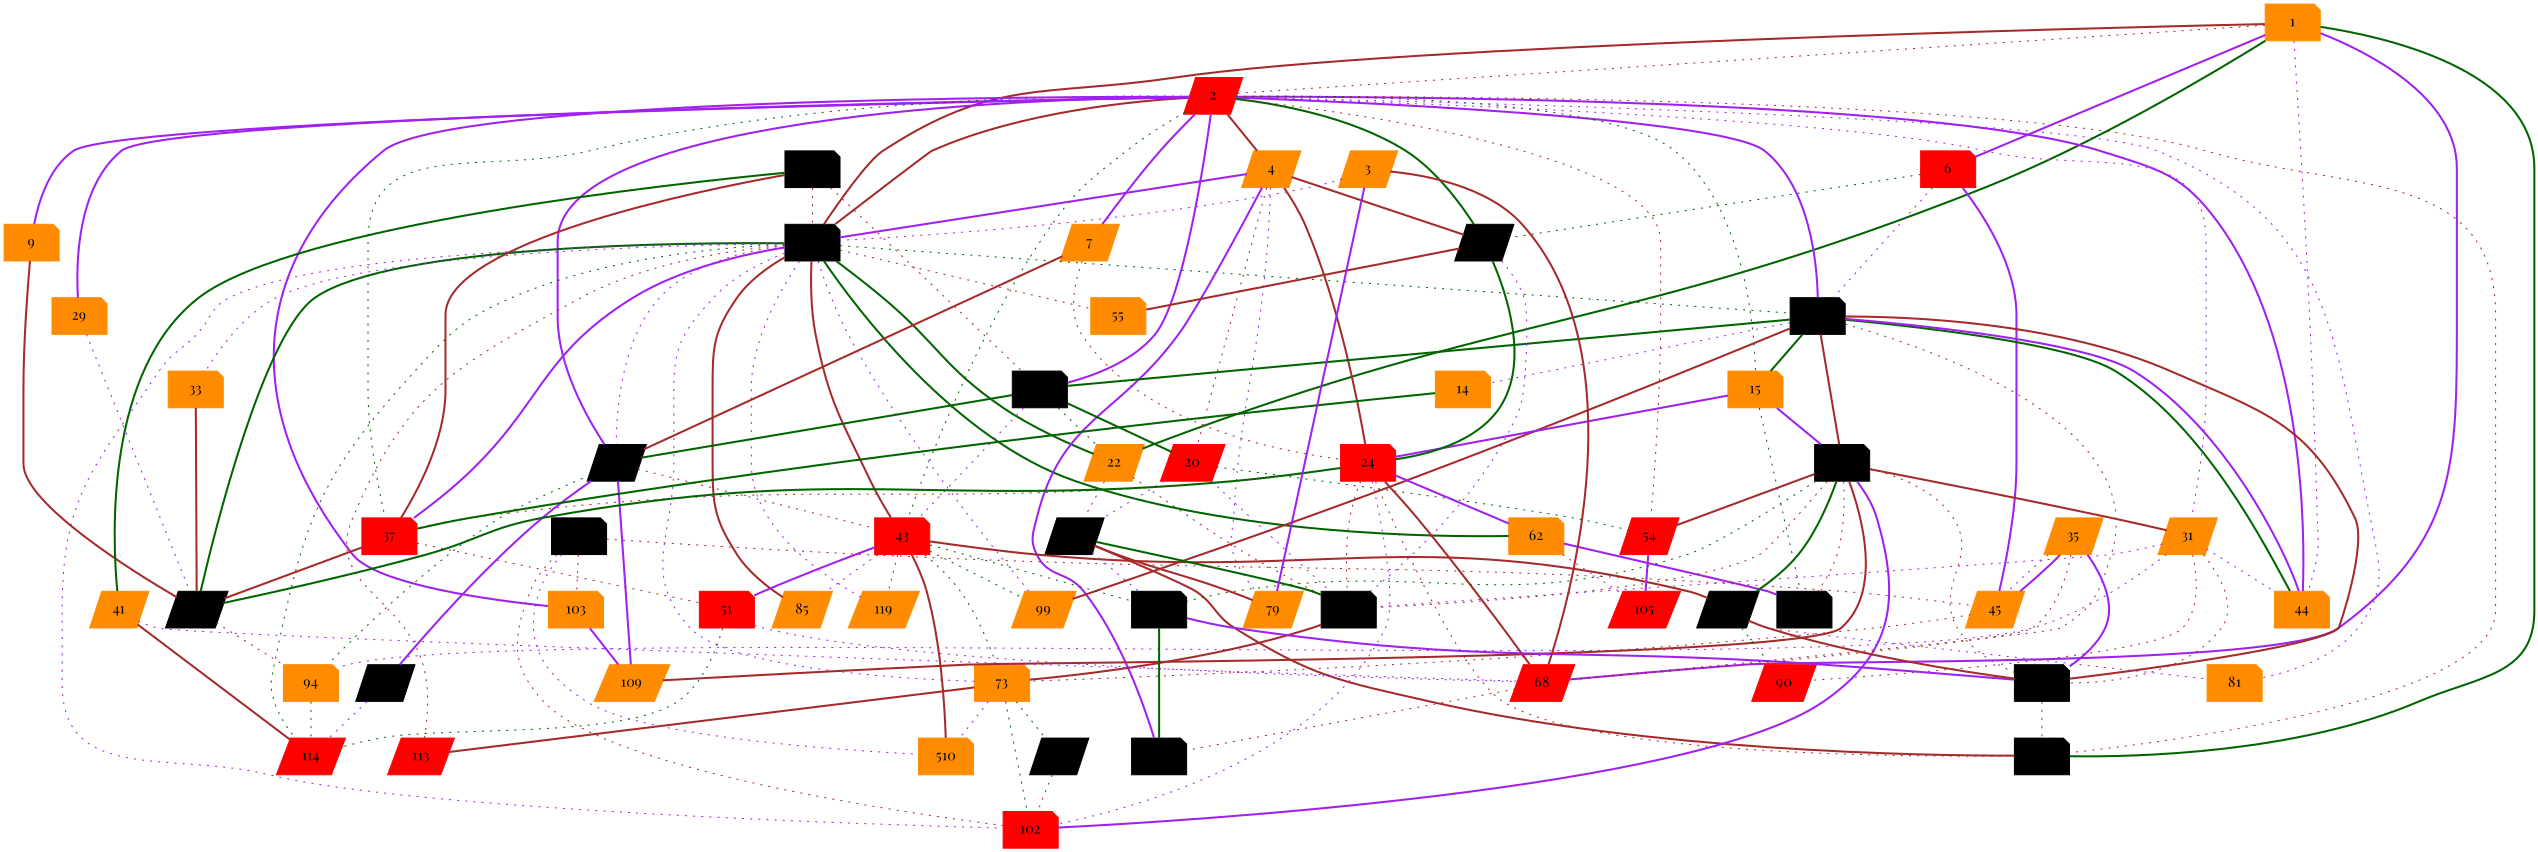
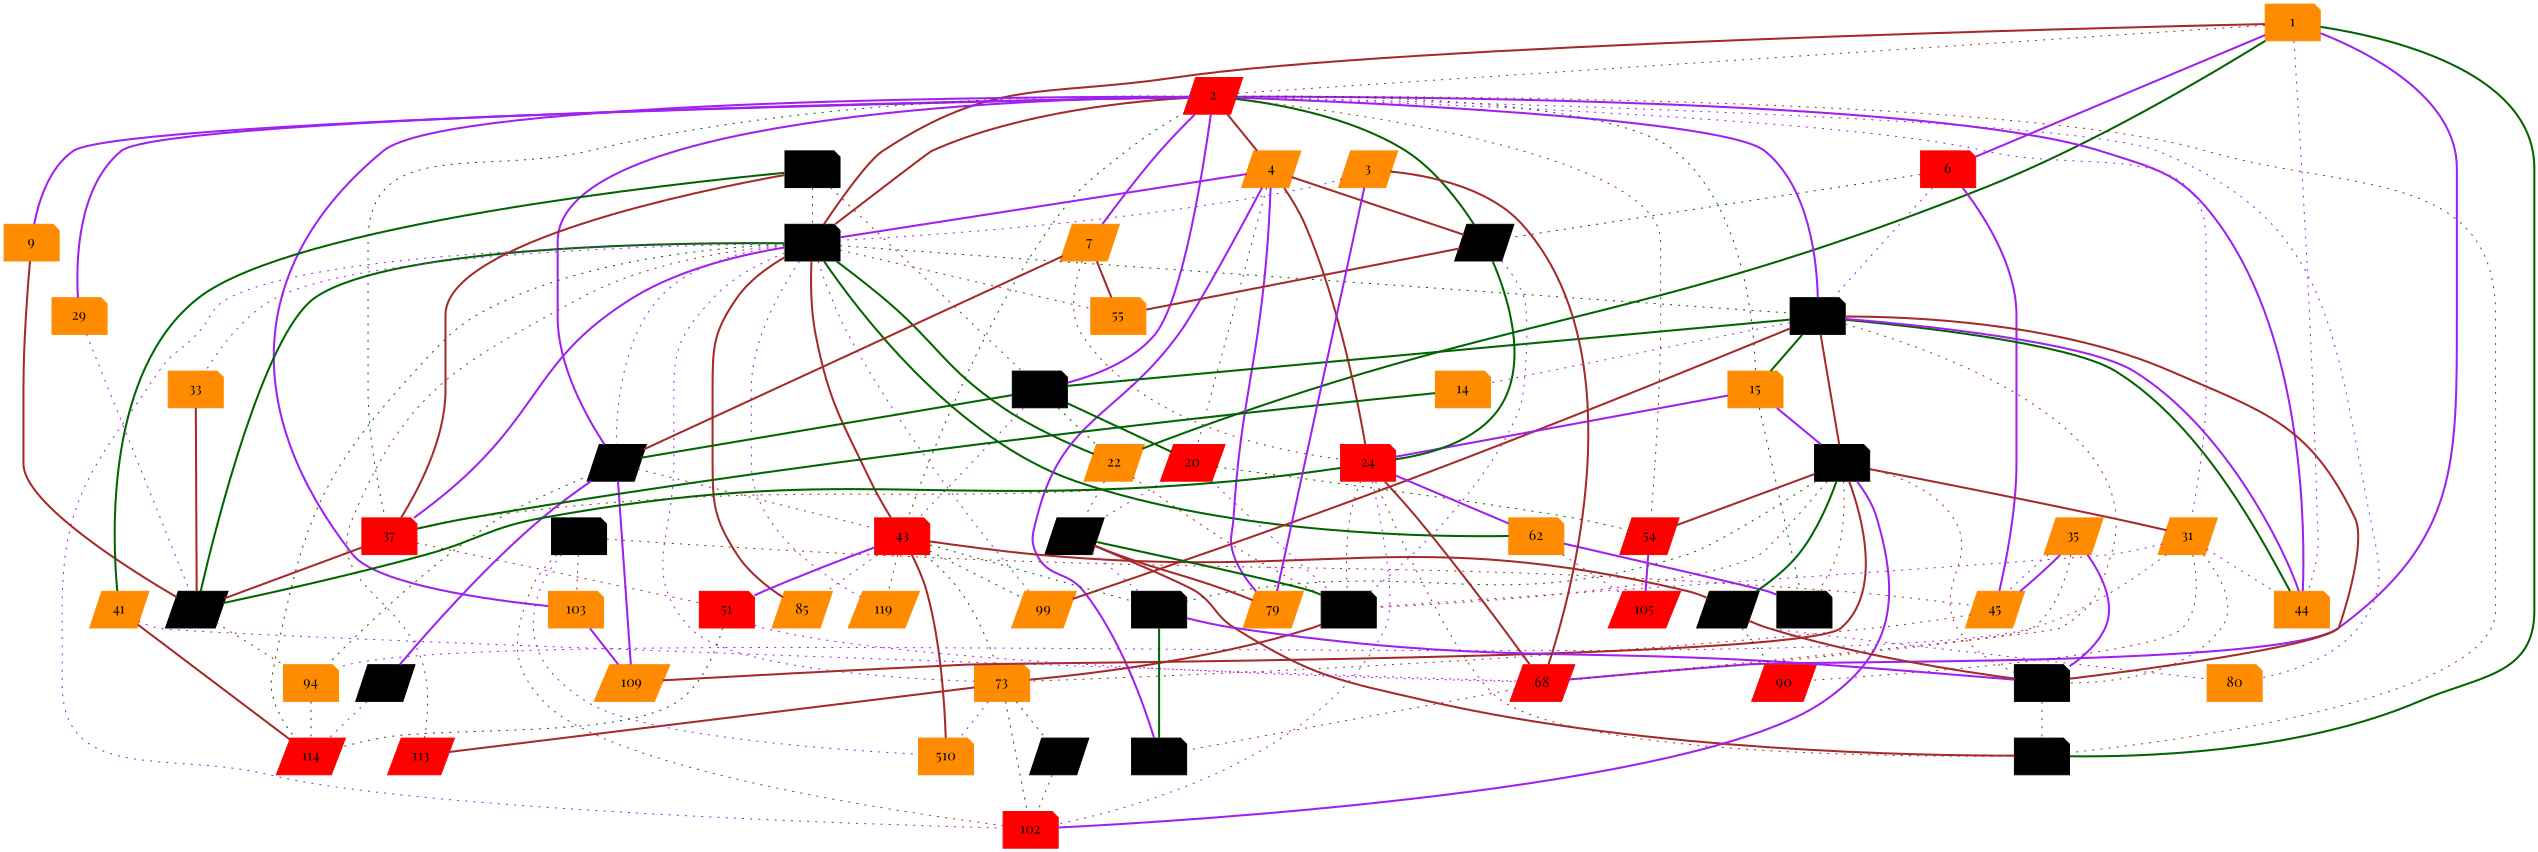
edge "7" -- "55": added
edge "4" -- "79": style dotted -> bold
node "81": label "81" -> "80"
